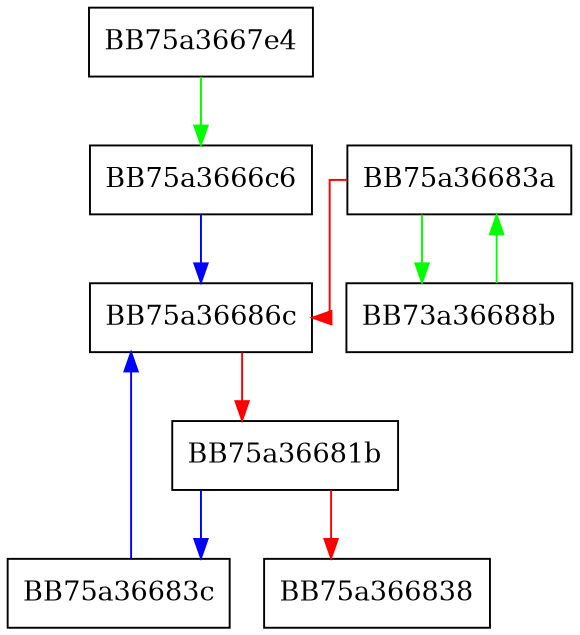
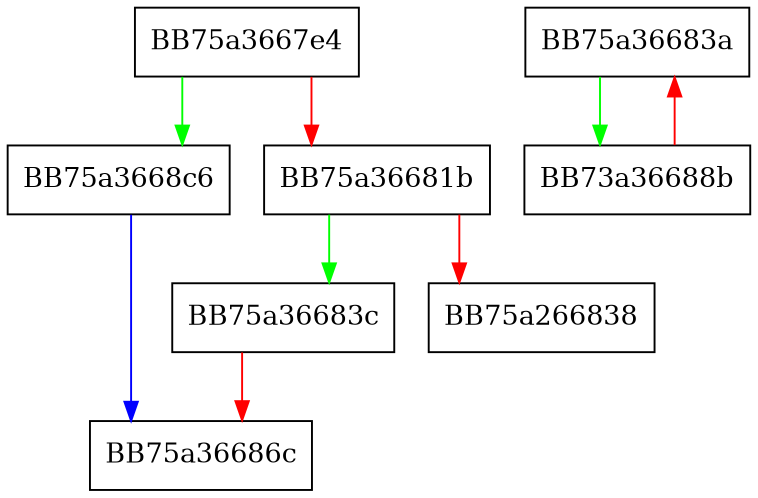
node "BB75a3666c6": label "BB75a3666c6" -> "BB75a3668c6"
edge "BB75a36683a" -> "BB75a36686c": removed
edge "BB73a36688b" -> "BB75a36683a": color green -> red
edge "BB75a36686c" -> "BB75a36681b": now "BB75a3667e4" -> "BB75a36681b"
edge "BB75a36683c" -> "BB75a36686c": color blue -> red
edge "BB75a36681b" -> "BB75a36683c": color blue -> green
node "BB75a366838": label "BB75a366838" -> "BB75a266838"
